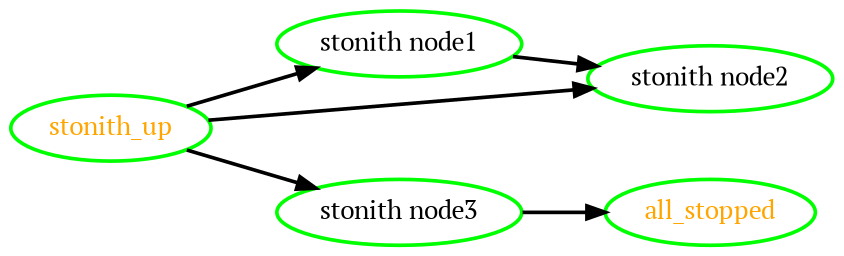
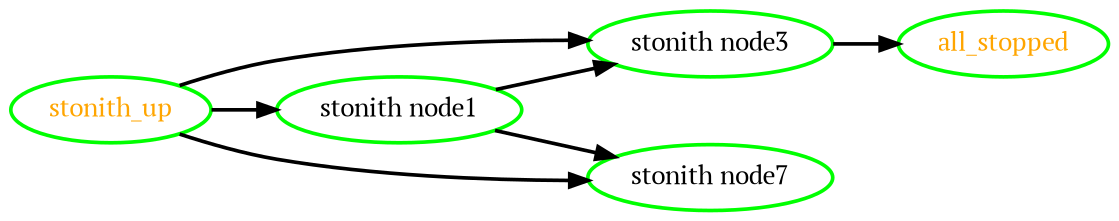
edge "stonith node1" -> "stonith node3": added
node "stonith node2": label "stonith node2" -> "stonith node7"
